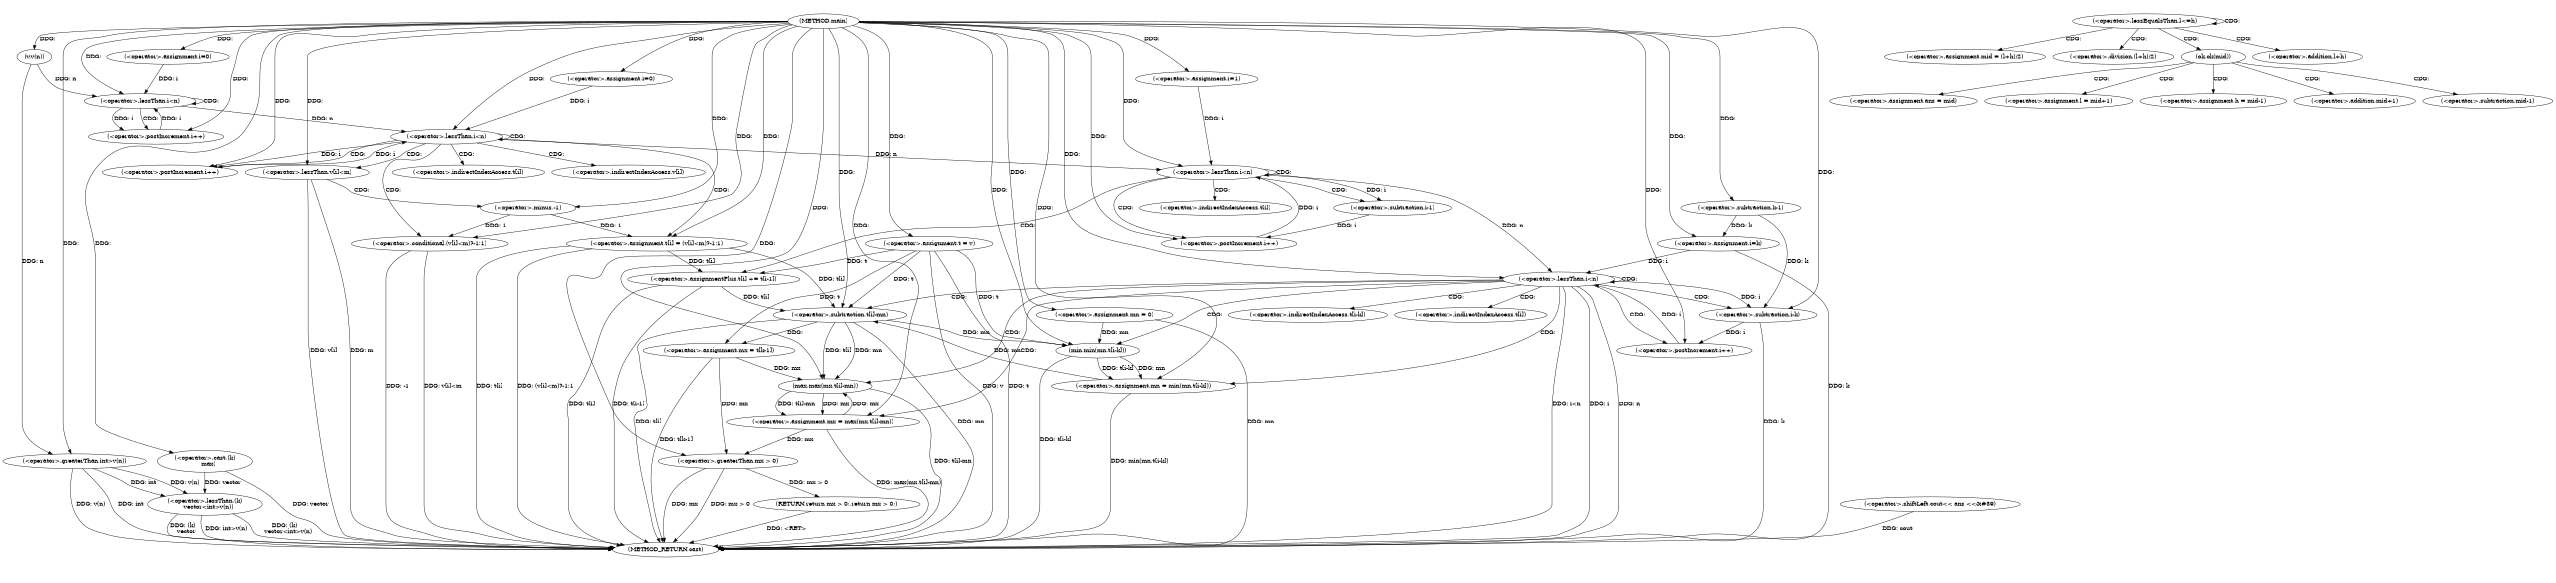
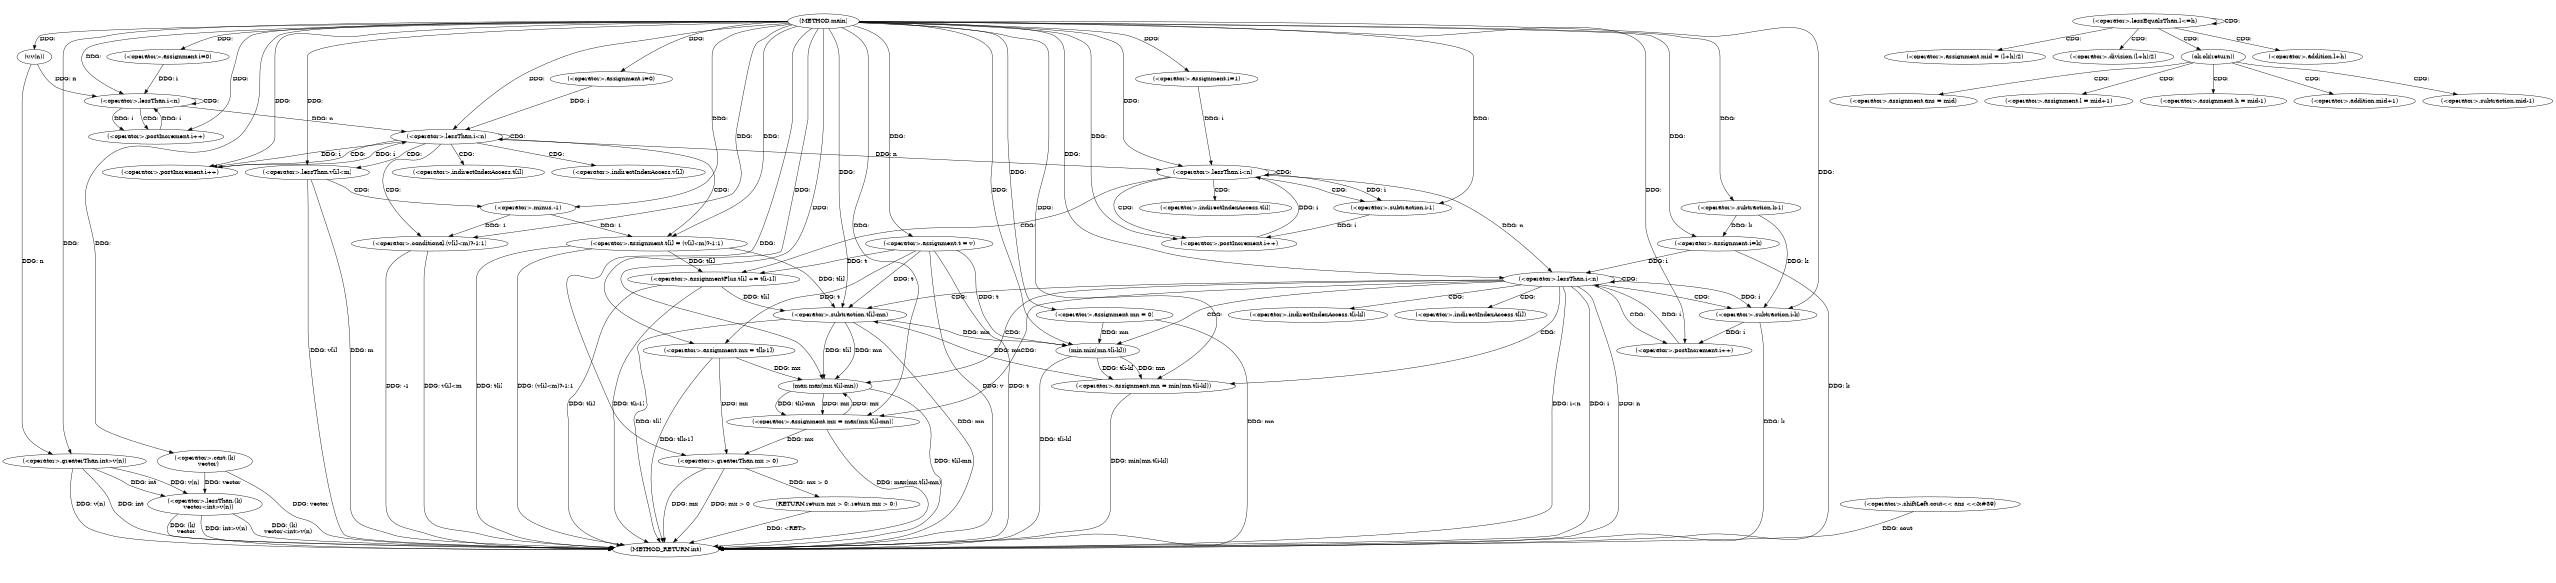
edge "(METHOD,main)" -> "(<operator>.subtraction,i-1)": added, label "DDG:"
node "(ok,ok(mid))": label "(ok,ok(mid))" -> "(ok,ok(return))"
edge "(<operator>.subtraction,t[i]-mn)" -> "(<operator>.assignment,mx = t[k-1])": now "(METHOD,main)" -> "(<operator>.assignment,mx = t[k-1])"
node "(<operator>.cast,(k) max)": label "(<operator>.cast,(k) max)" -> "(<operator>.cast,(k) vector)"
node "(METHOD_RETURN,cast)": label "(METHOD_RETURN,cast)" -> "(METHOD_RETURN,int)"
